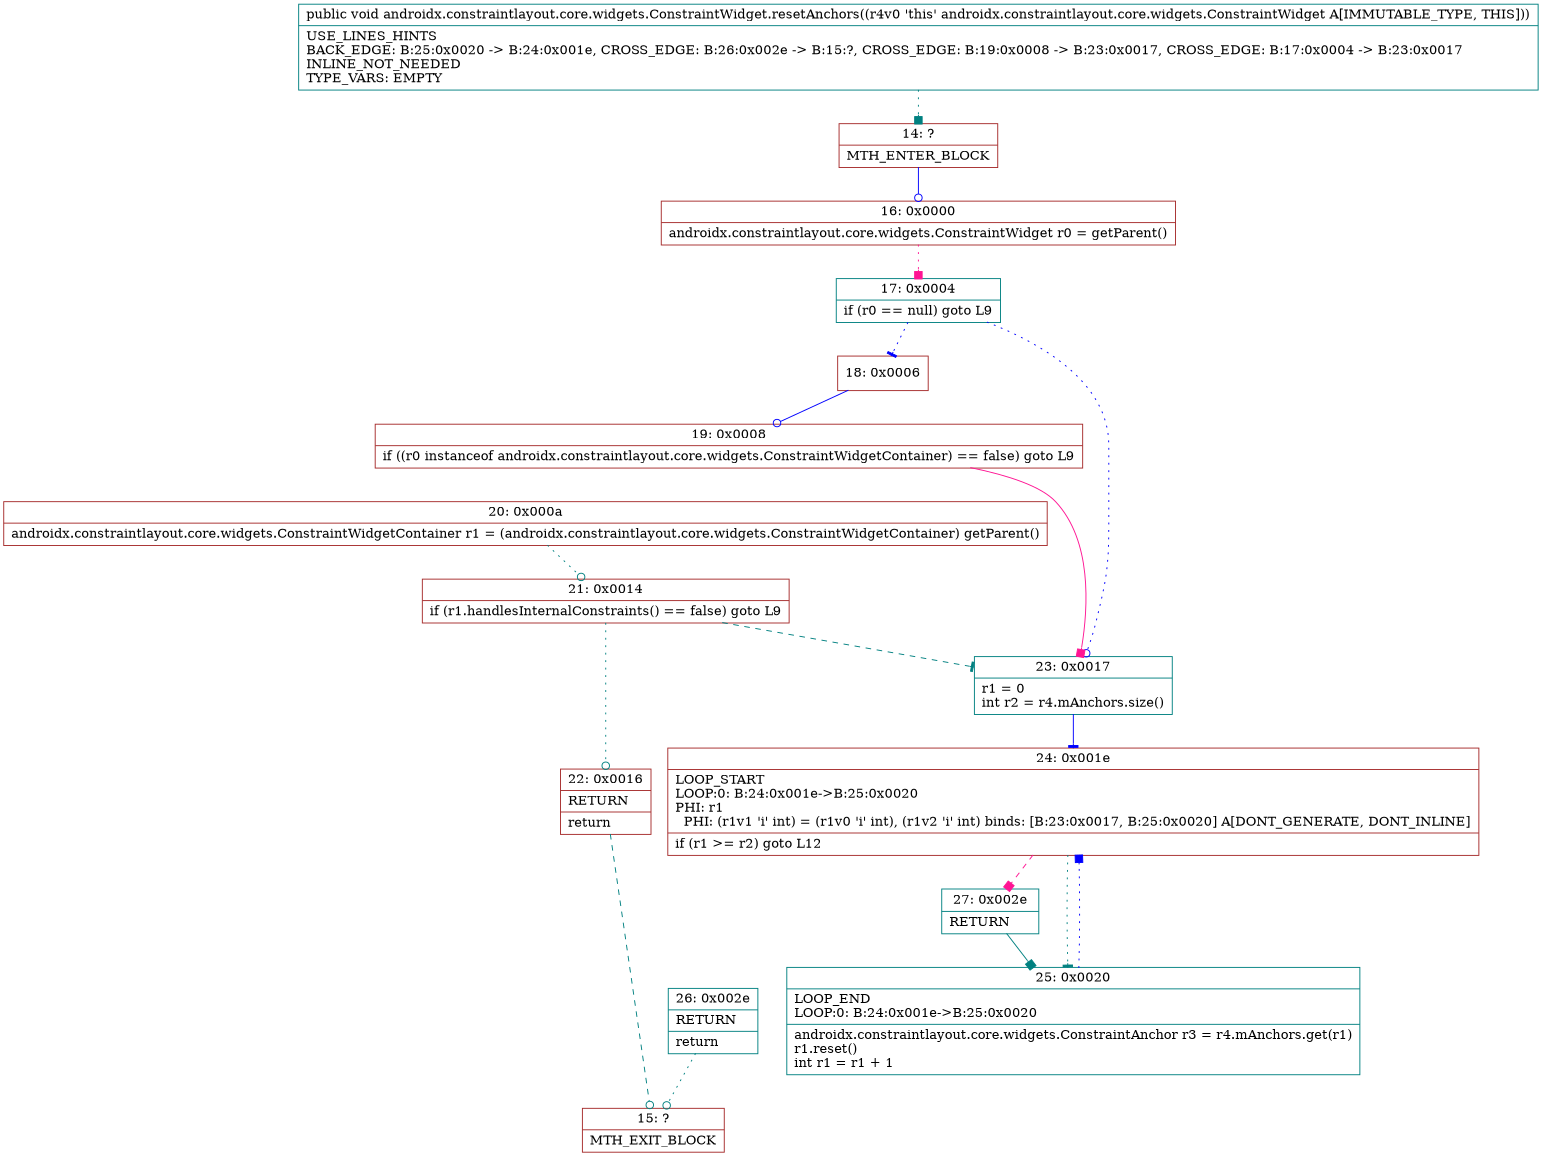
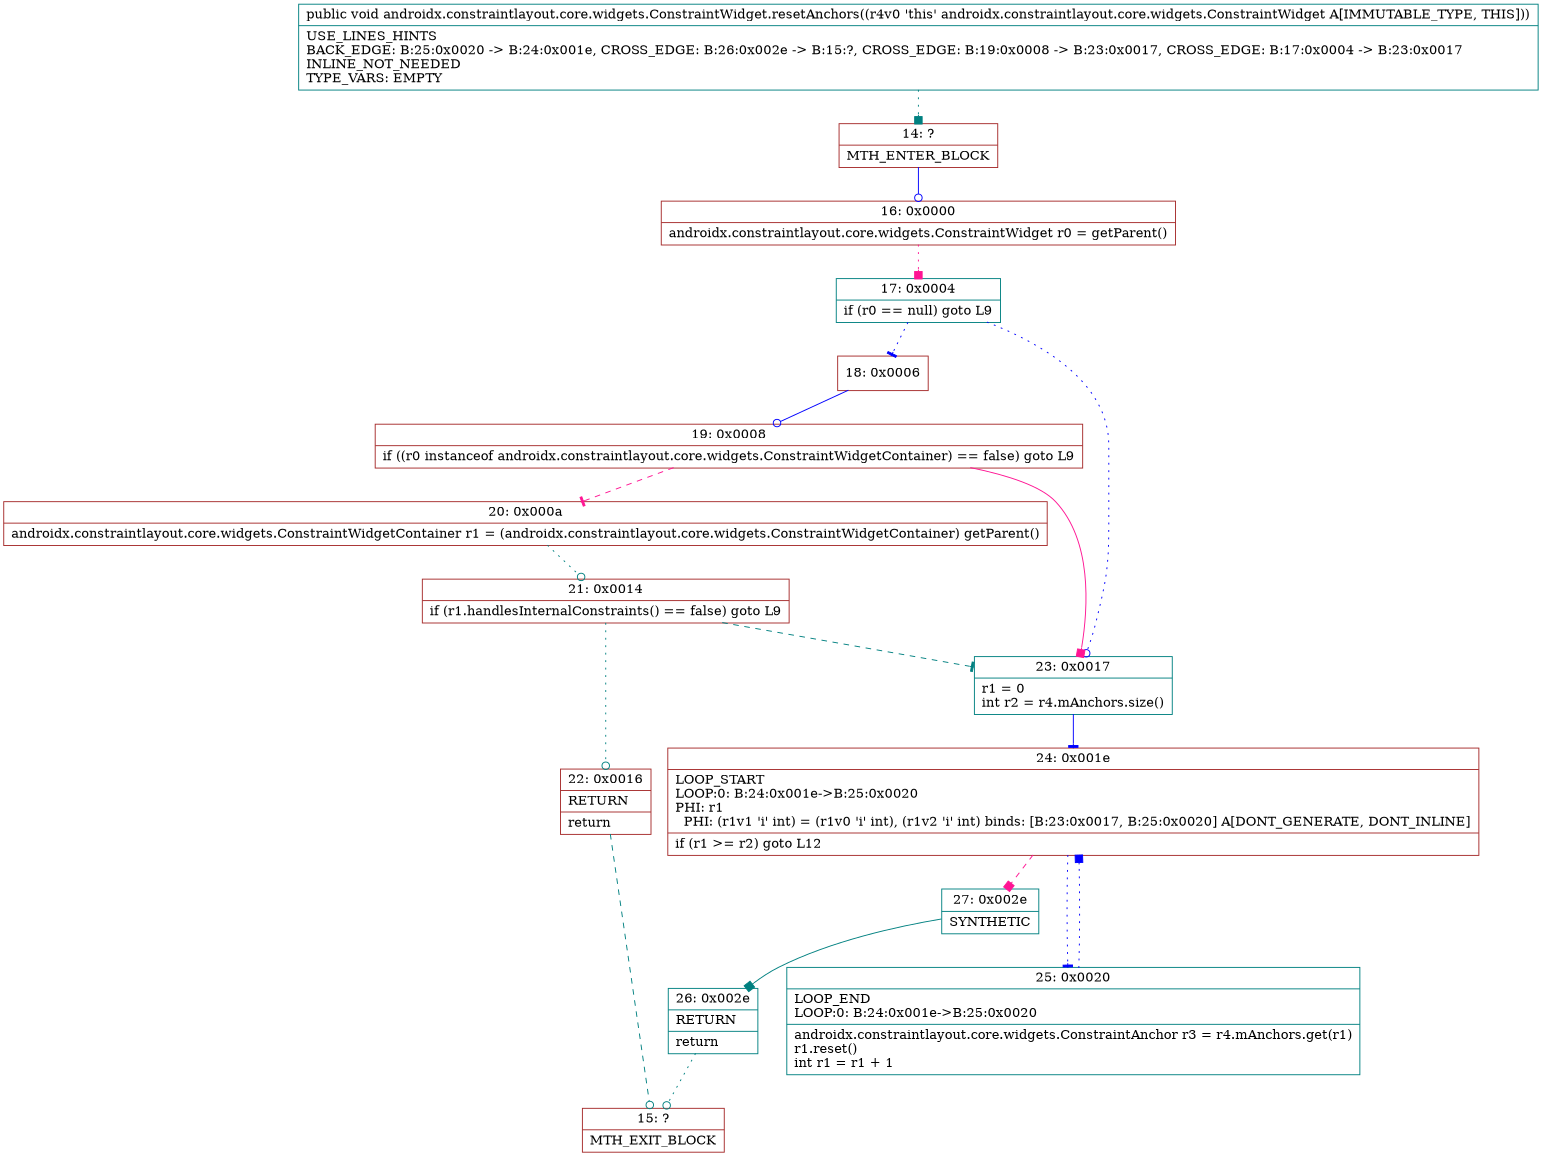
edge "19: 0x0008" -> "20: 0x000a": added
edge "24: 0x001e" -> "25: 0x0020": color teal -> blue
node "27: 0x002e": text "RETURN" -> "SYNTHETIC"
edge "27: 0x002e" -> "25: 0x0020": now "27: 0x002e" -> "26: 0x002e"
